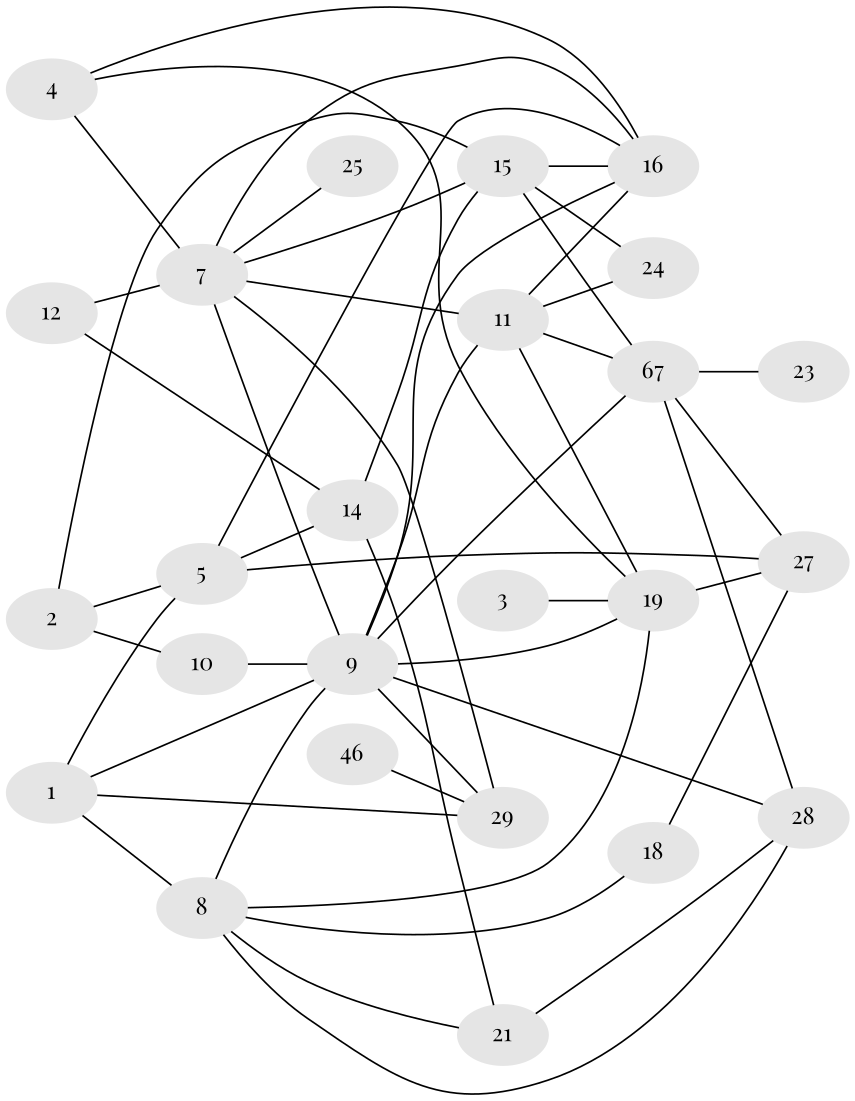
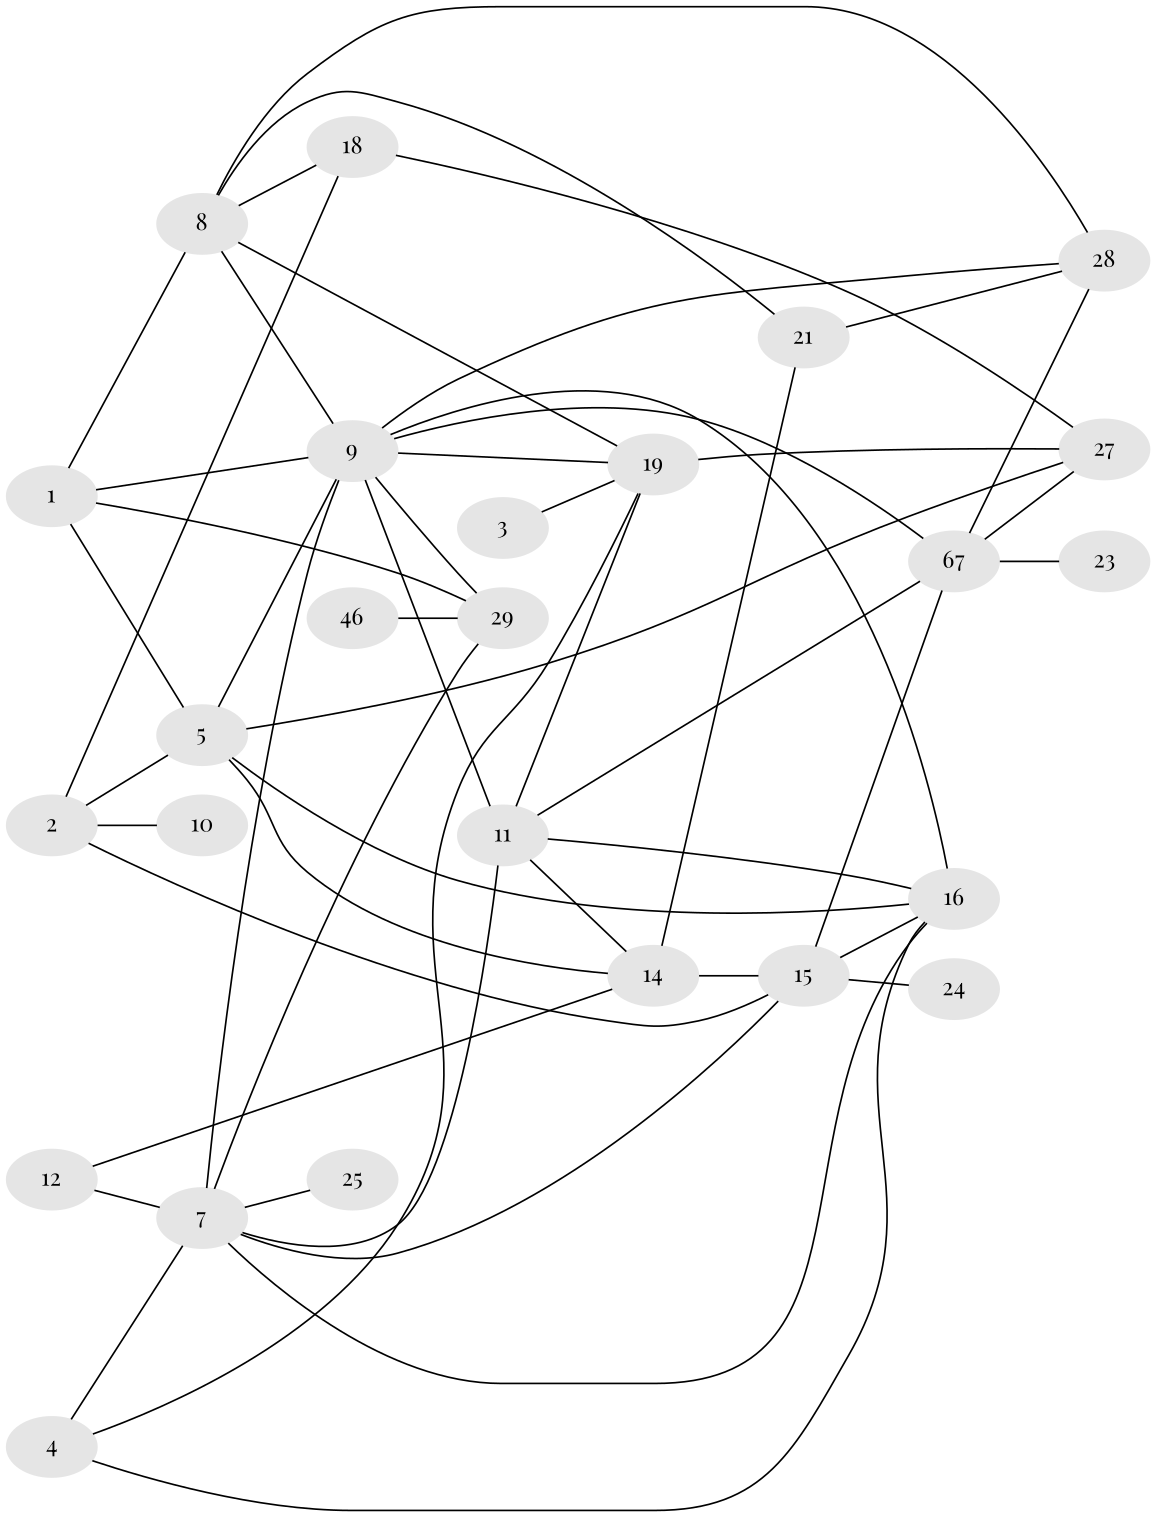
edge "24" -- "11": now "14" -- "11"
edge "18" -- "2": added
edge "10" -- "9": now "5" -- "9"
